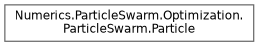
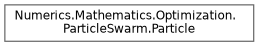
node "Numerics.ParticleSwarm.Optimization. ParticleSwarm.Particle": label "Numerics.ParticleSwarm.Optimization. ParticleSwarm.Particle" -> "Numerics.Mathematics.Optimization. ParticleSwarm.Particle"
